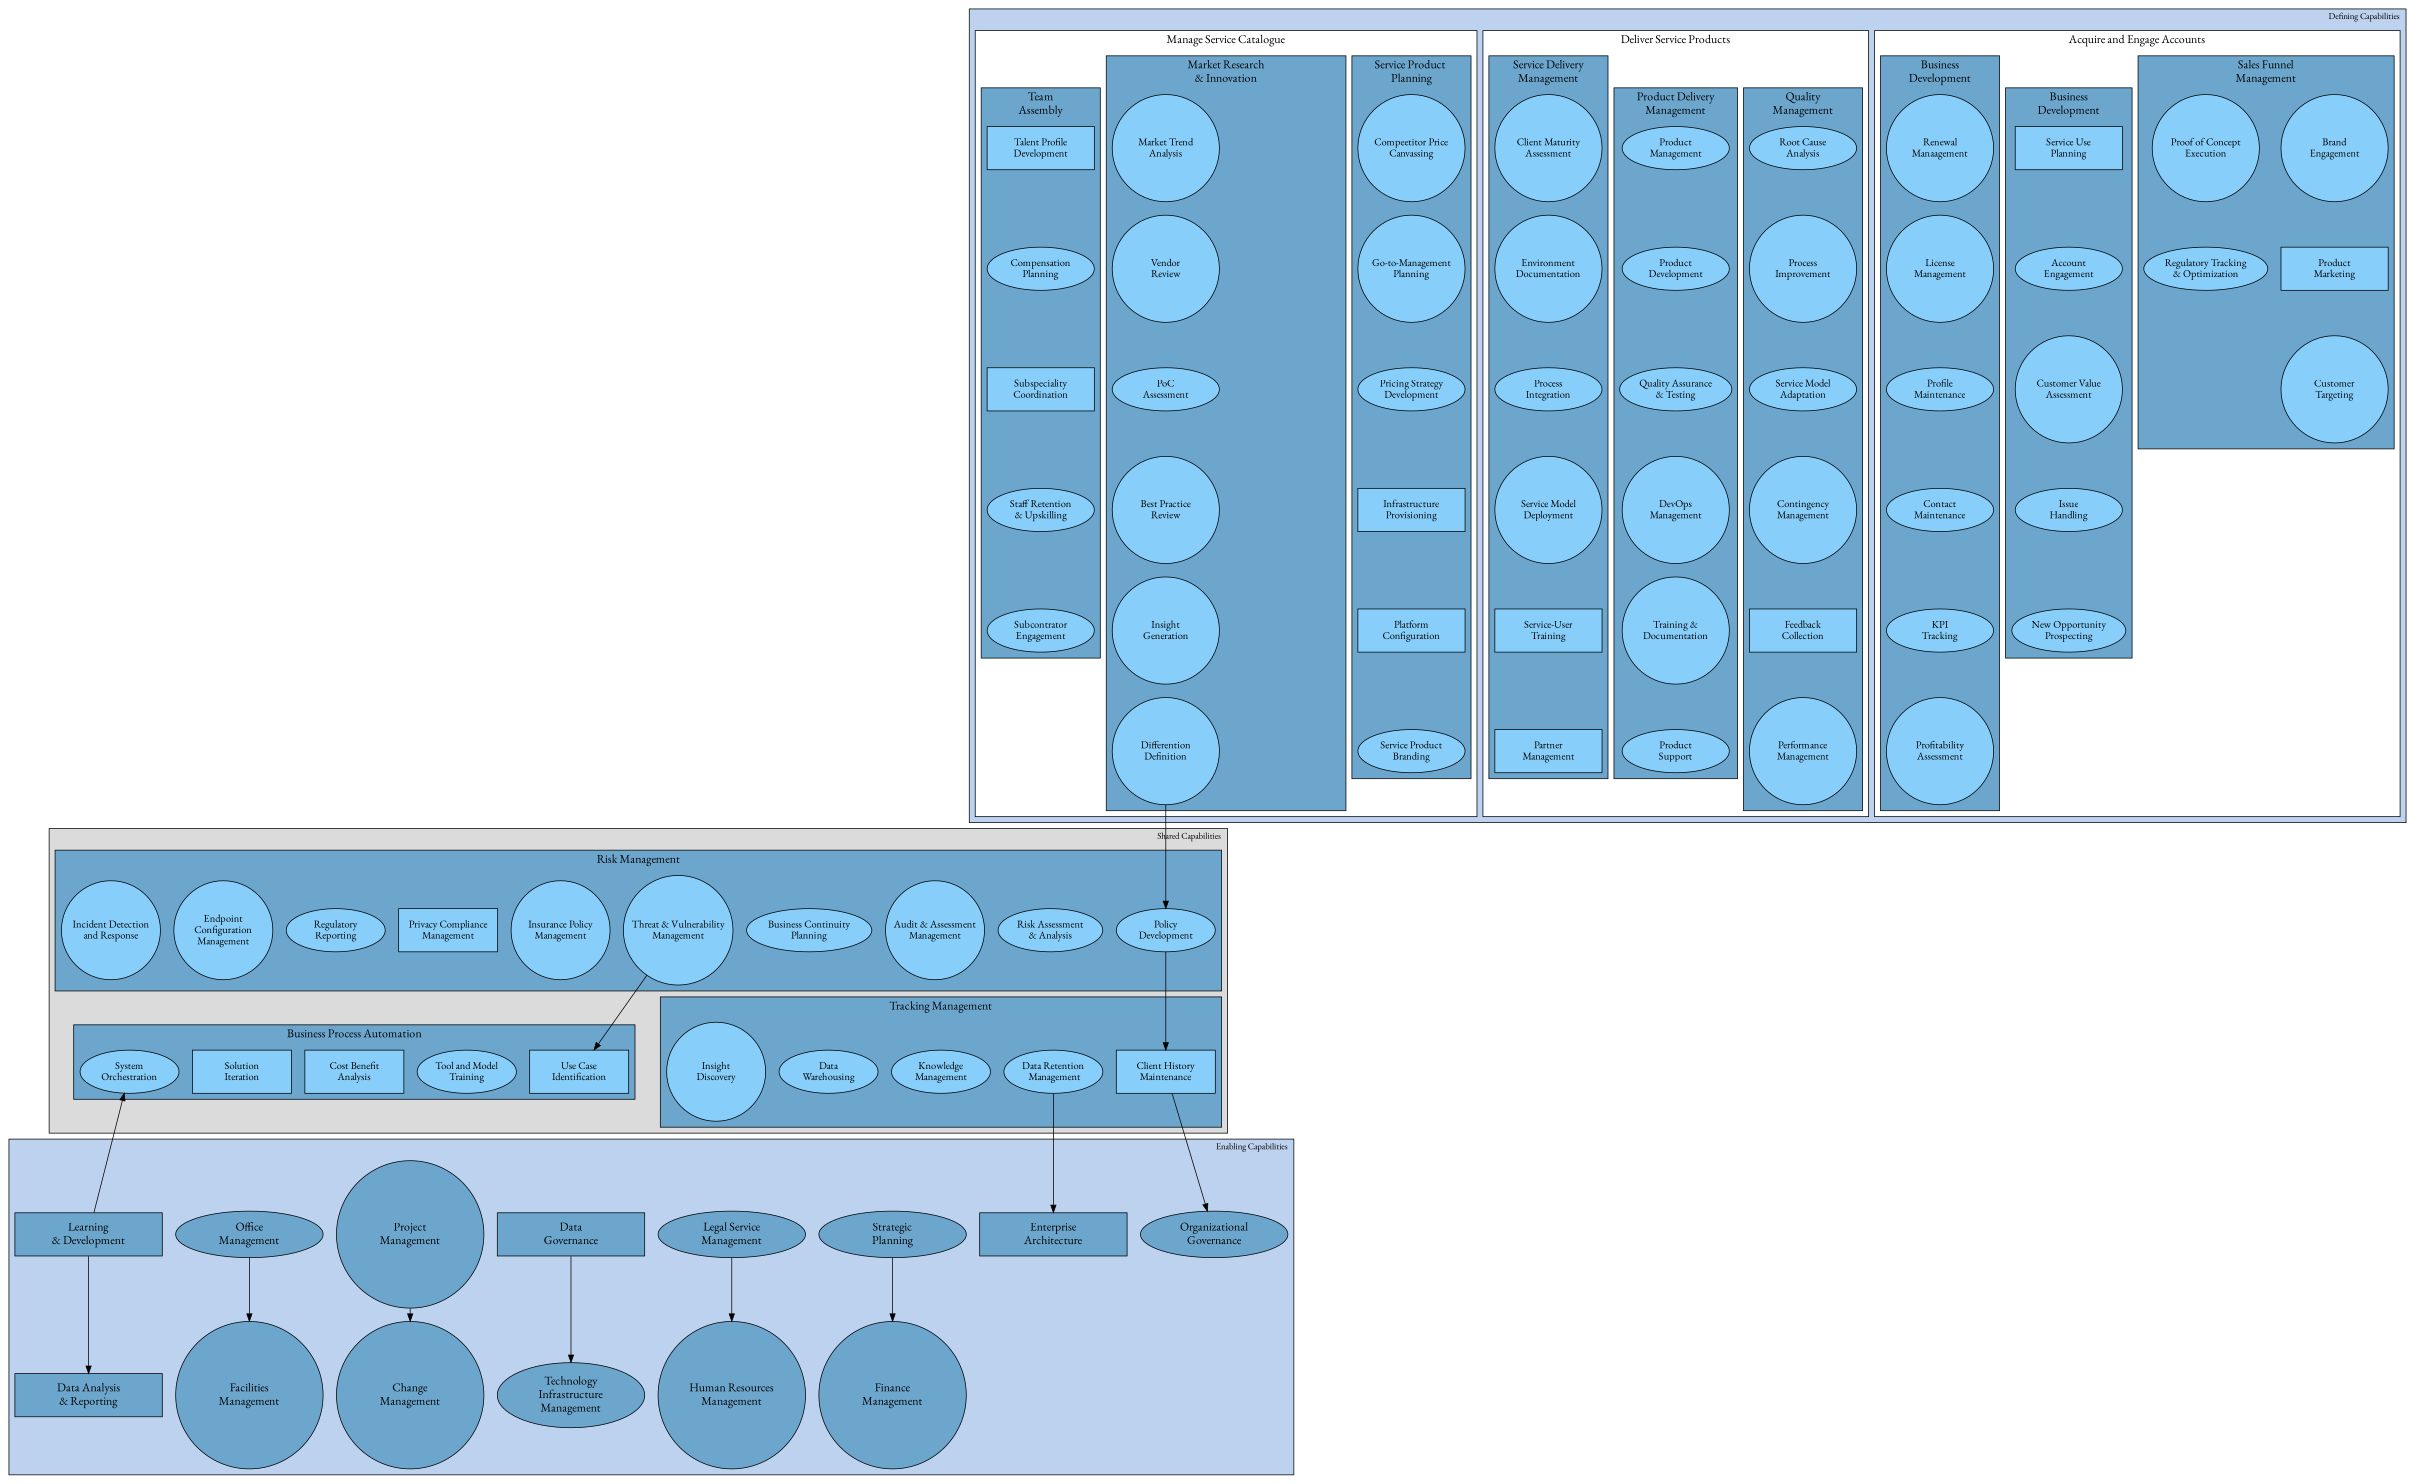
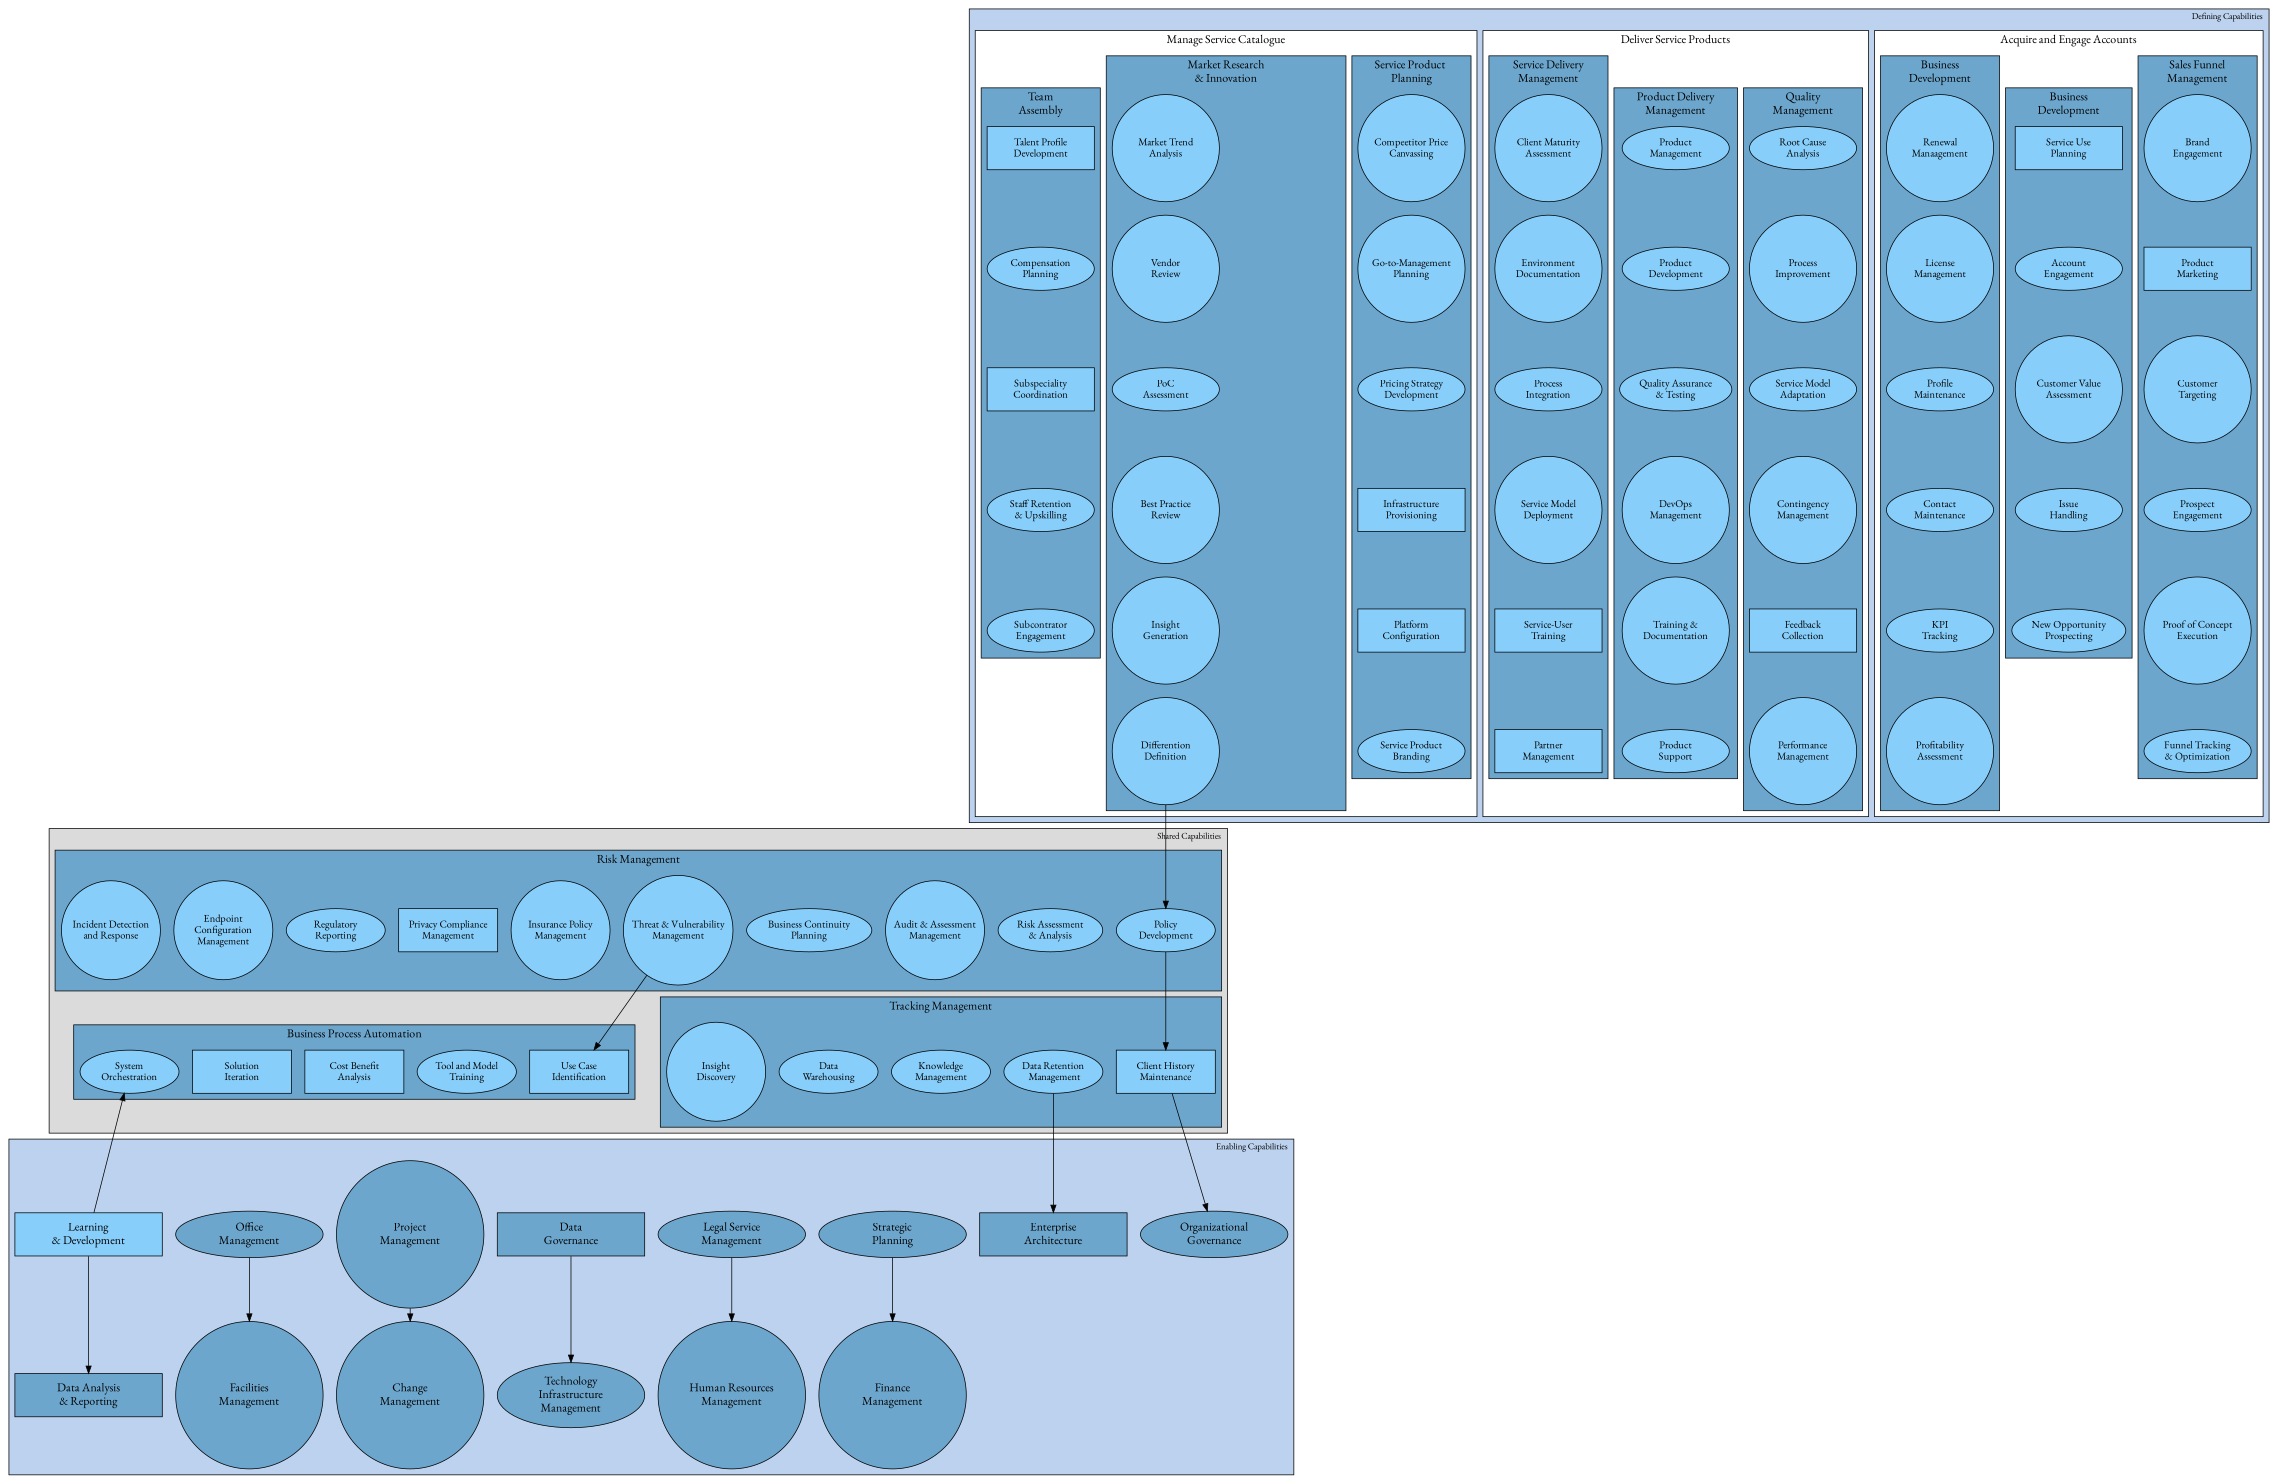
node "Regulatory Tracking & Optimization": label "Regulatory Tracking & Optimization" -> "Funnel Tracking & Optimization"
node "Prospect Engagement": added
node "Learning & Development": fillcolor skyblue3 -> lightskyblue
